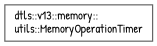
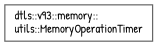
node "dtls::v13::memory:: utils::MemoryOperationTimer": label "dtls::v13::memory:: utils::MemoryOperationTimer" -> "dtls::v93::memory:: utils::MemoryOperationTimer"
